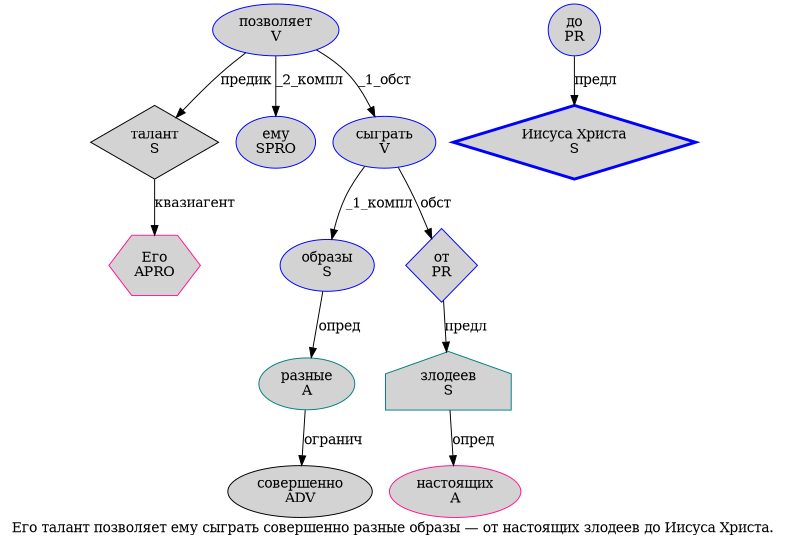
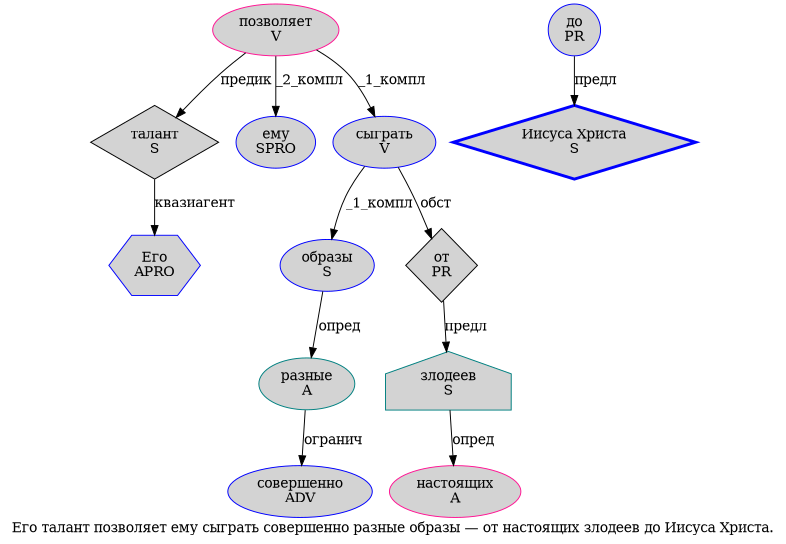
node "позволяет V": color blue -> deeppink
edge "позволяет V" -> "сыграть V": label "_1_обст" -> "_1_компл"
node "Его APRO": color deeppink -> blue
node "от PR": color blue -> black
node "совершенно ADV": color black -> blue
